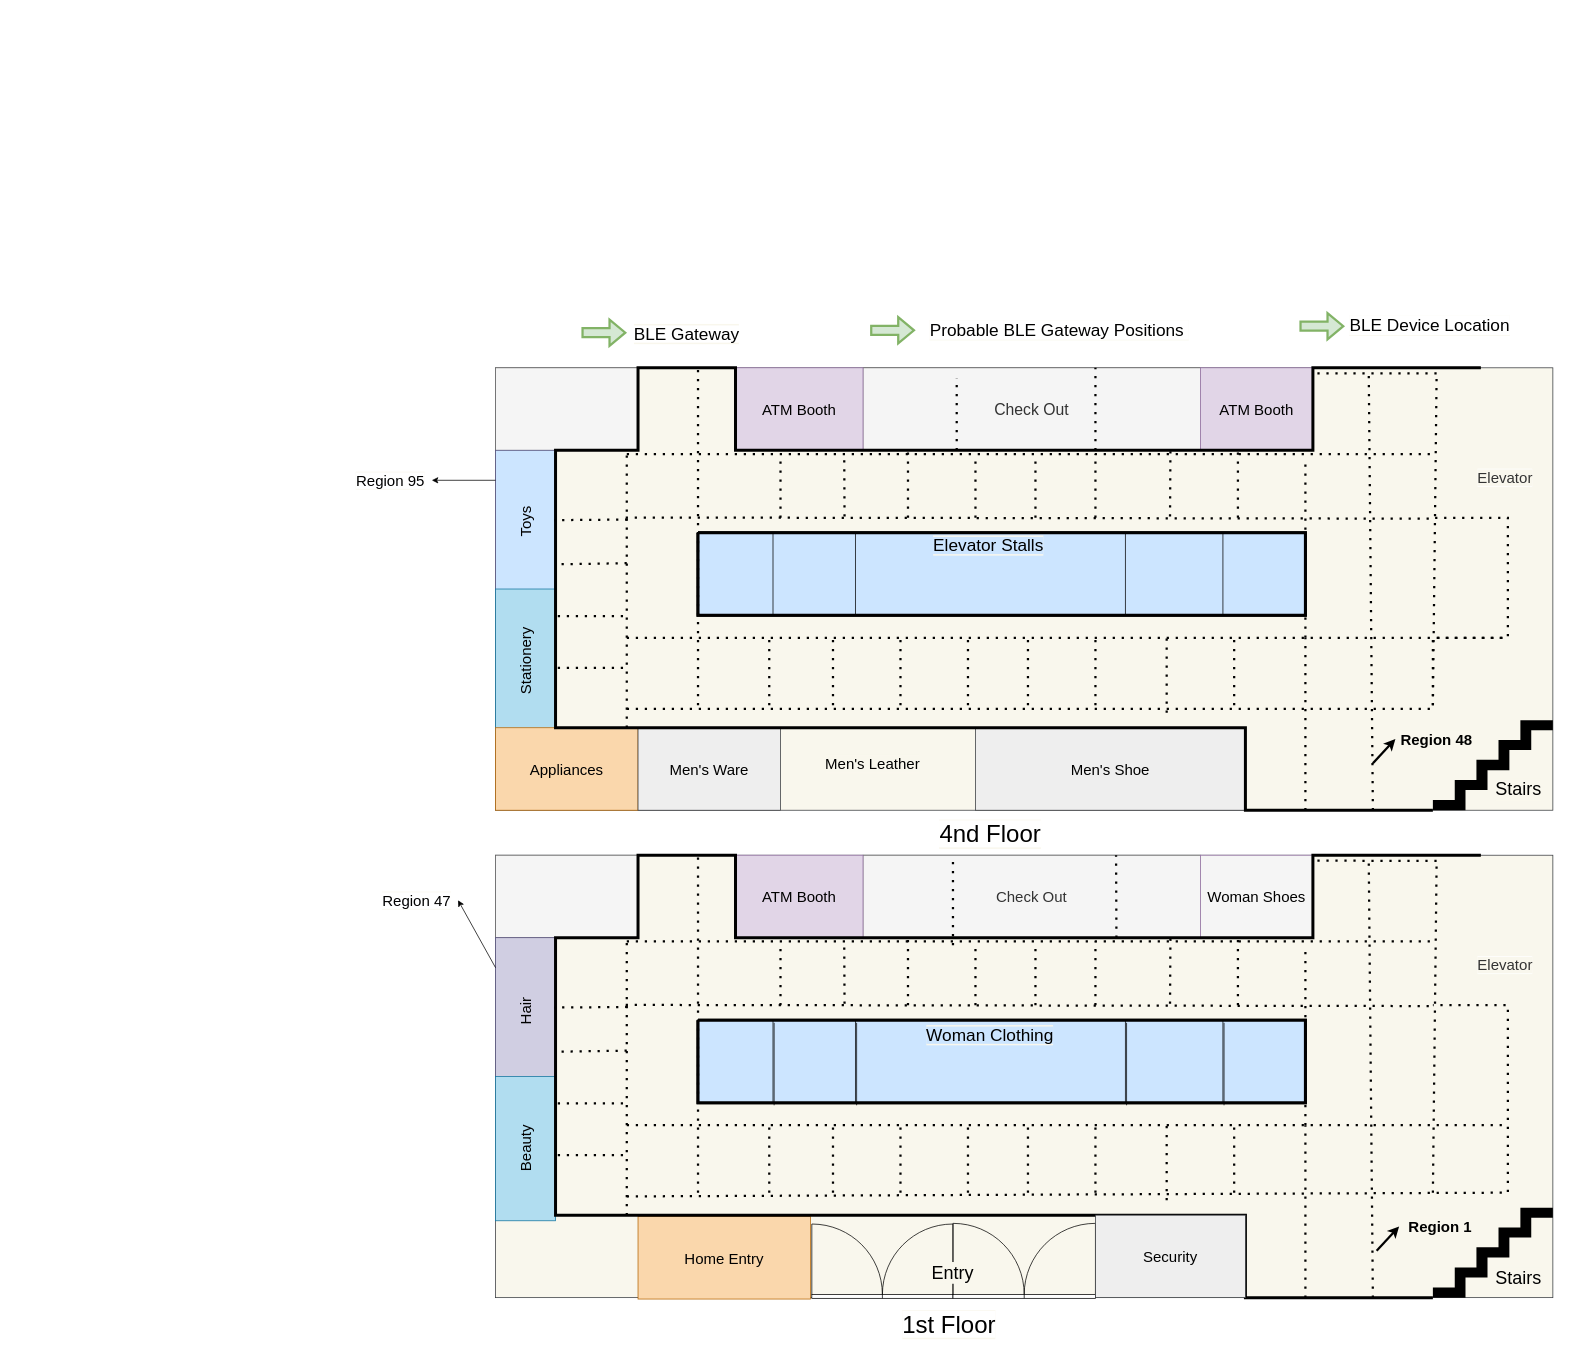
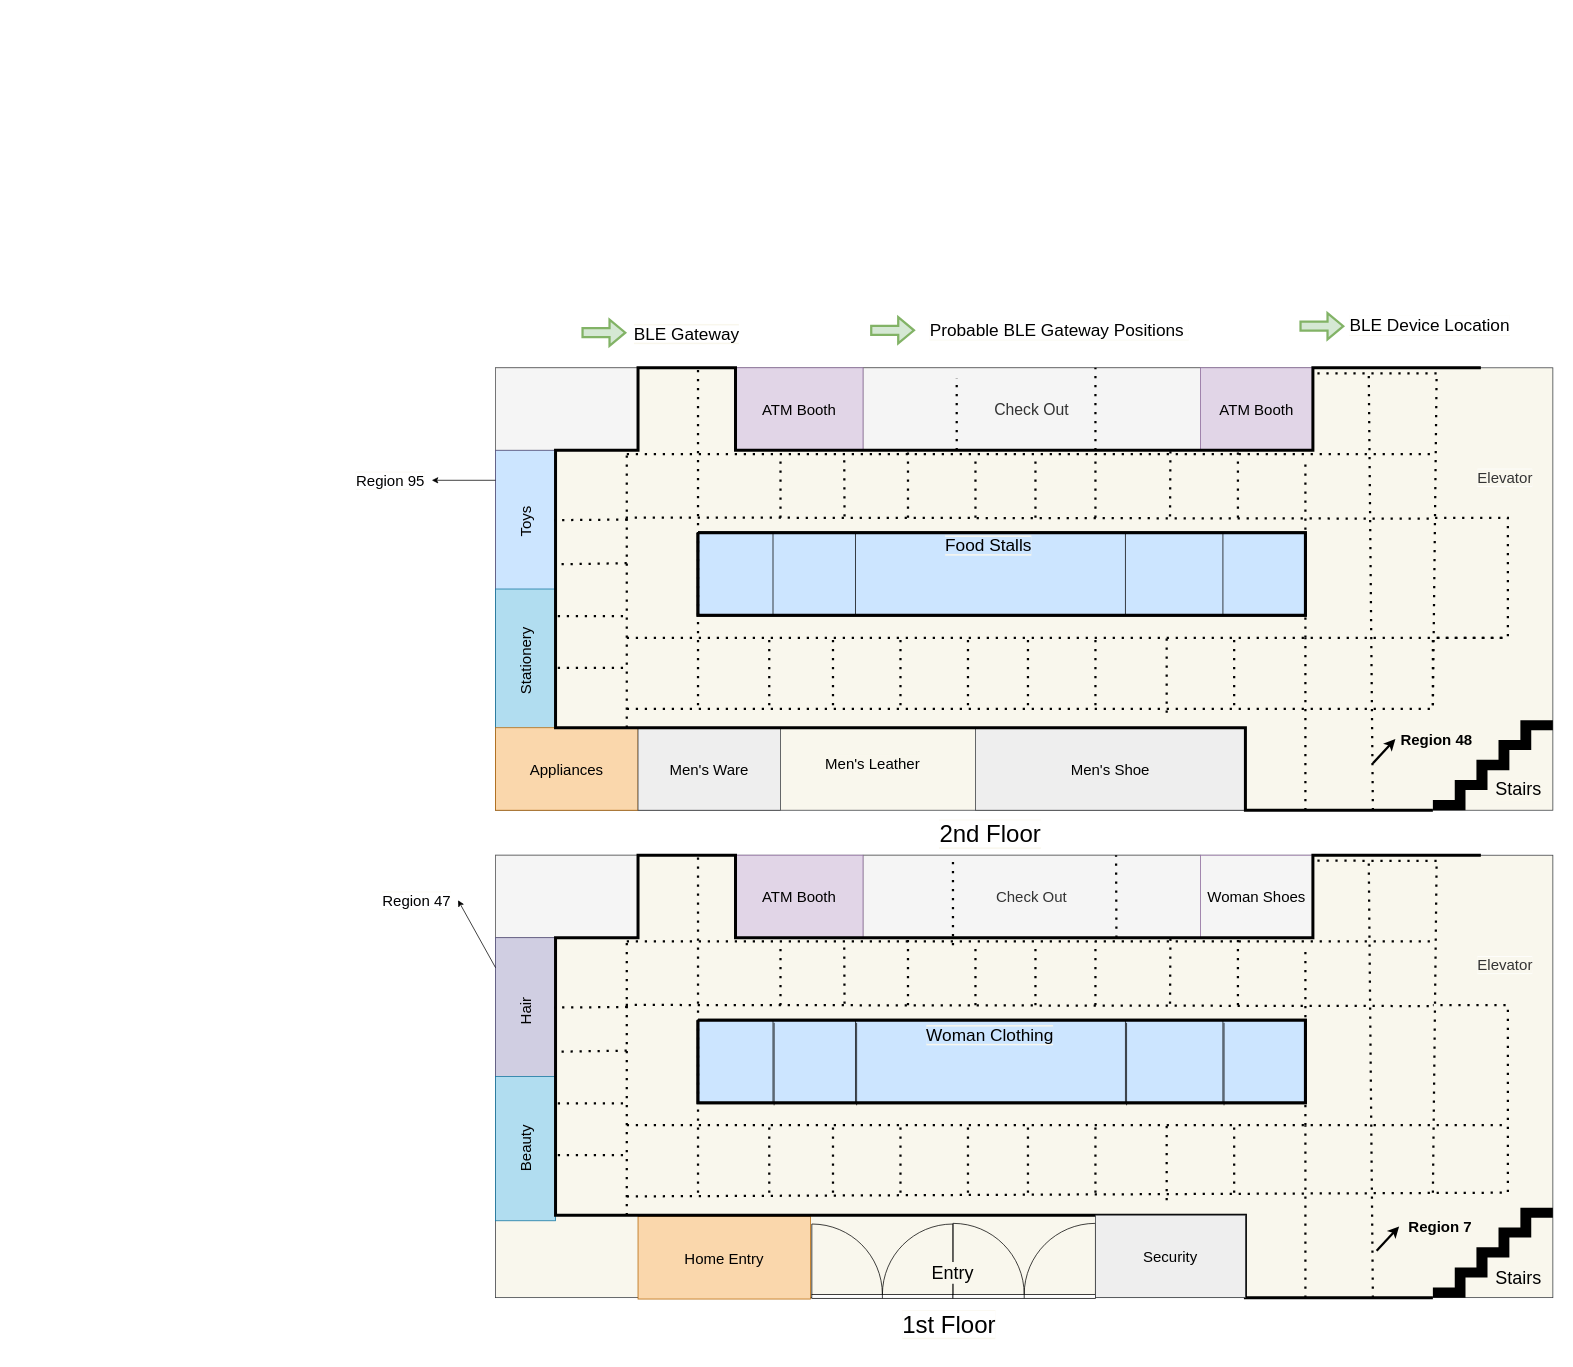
node "Elevator Stalls": label "Elevator Stalls" -> "Food Stalls"
node "4nd Floor": label "4nd Floor" -> "2nd Floor"
node "Region 1": label "Region 1" -> "Region 7"
